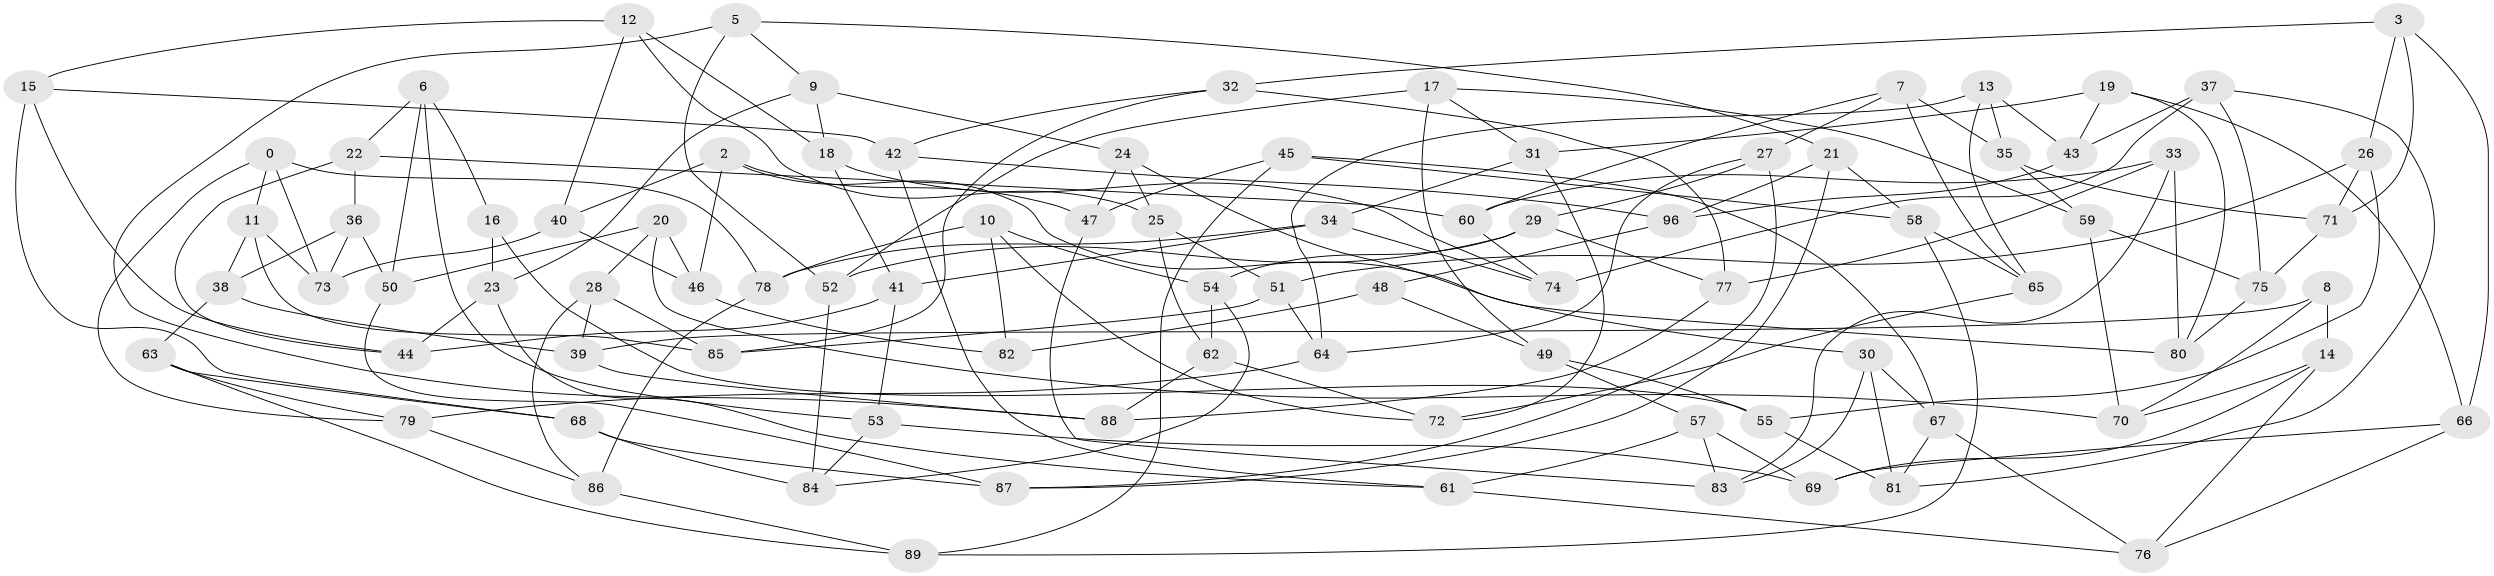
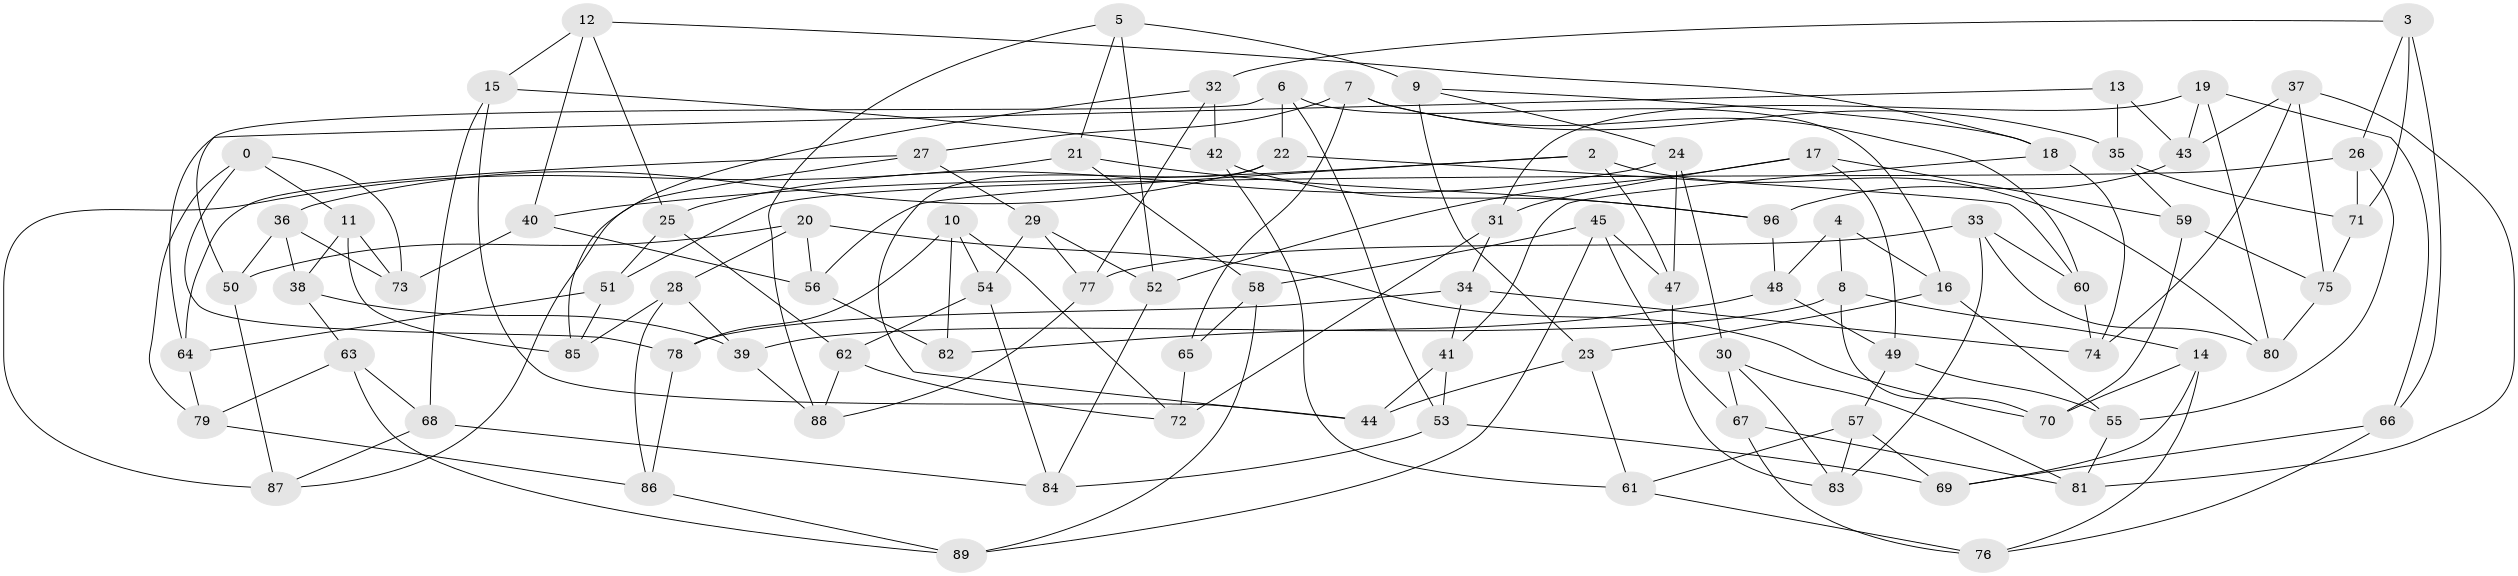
edge "13" -- "65": removed
node "4": added
node "46": label "46" -> "56"
